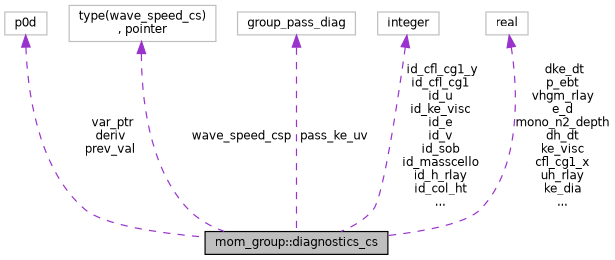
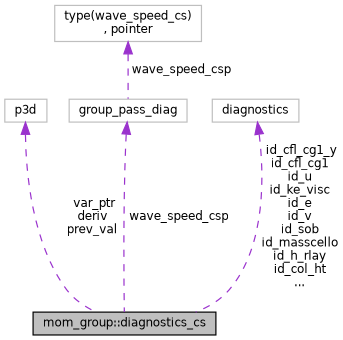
node "p0d": label "p0d" -> "p3d"
node "integer": label "integer" -> "diagnostics"
node "real": removed
edge "mom_group::diagnostics_cs" -> "group_pass_diag": label " pass_ke_uv" -> " wave_speed_csp"
edge "mom_group::diagnostics_cs" -> "type(wave_speed_cs) , pointer": now "group_pass_diag" -> "type(wave_speed_cs) , pointer"
